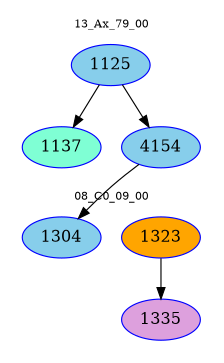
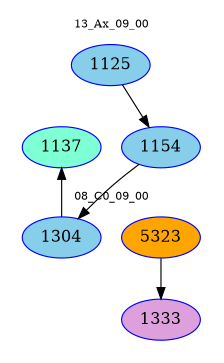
cluster "13_Ax_79_00": label "13_Ax_79_00" -> "13_Ax_09_00"
edge "1125" -> "1137": now "1304" -> "1137"
node "4154": label "4154" -> "1154"
node "1323": label "1323" -> "5323"
node "1335": label "1335" -> "1333"
